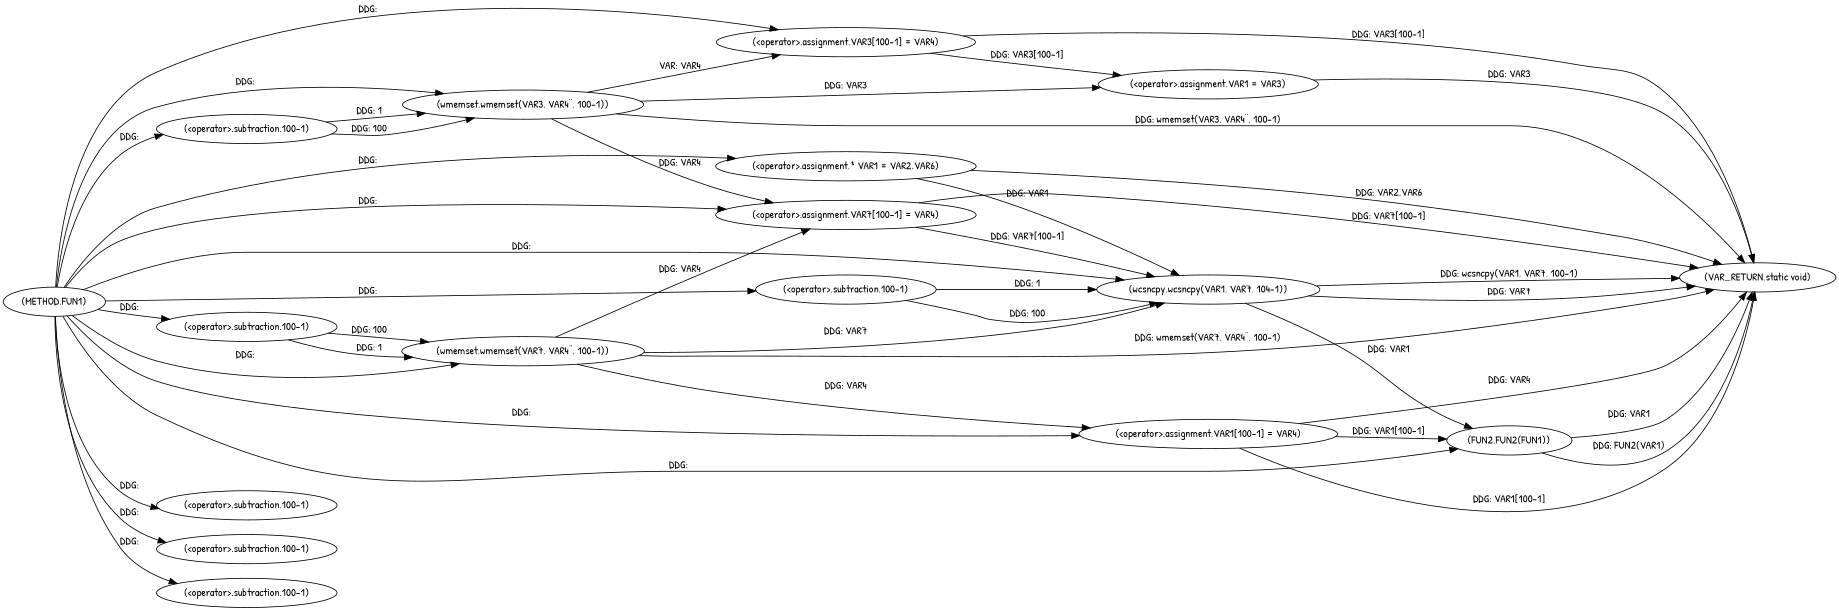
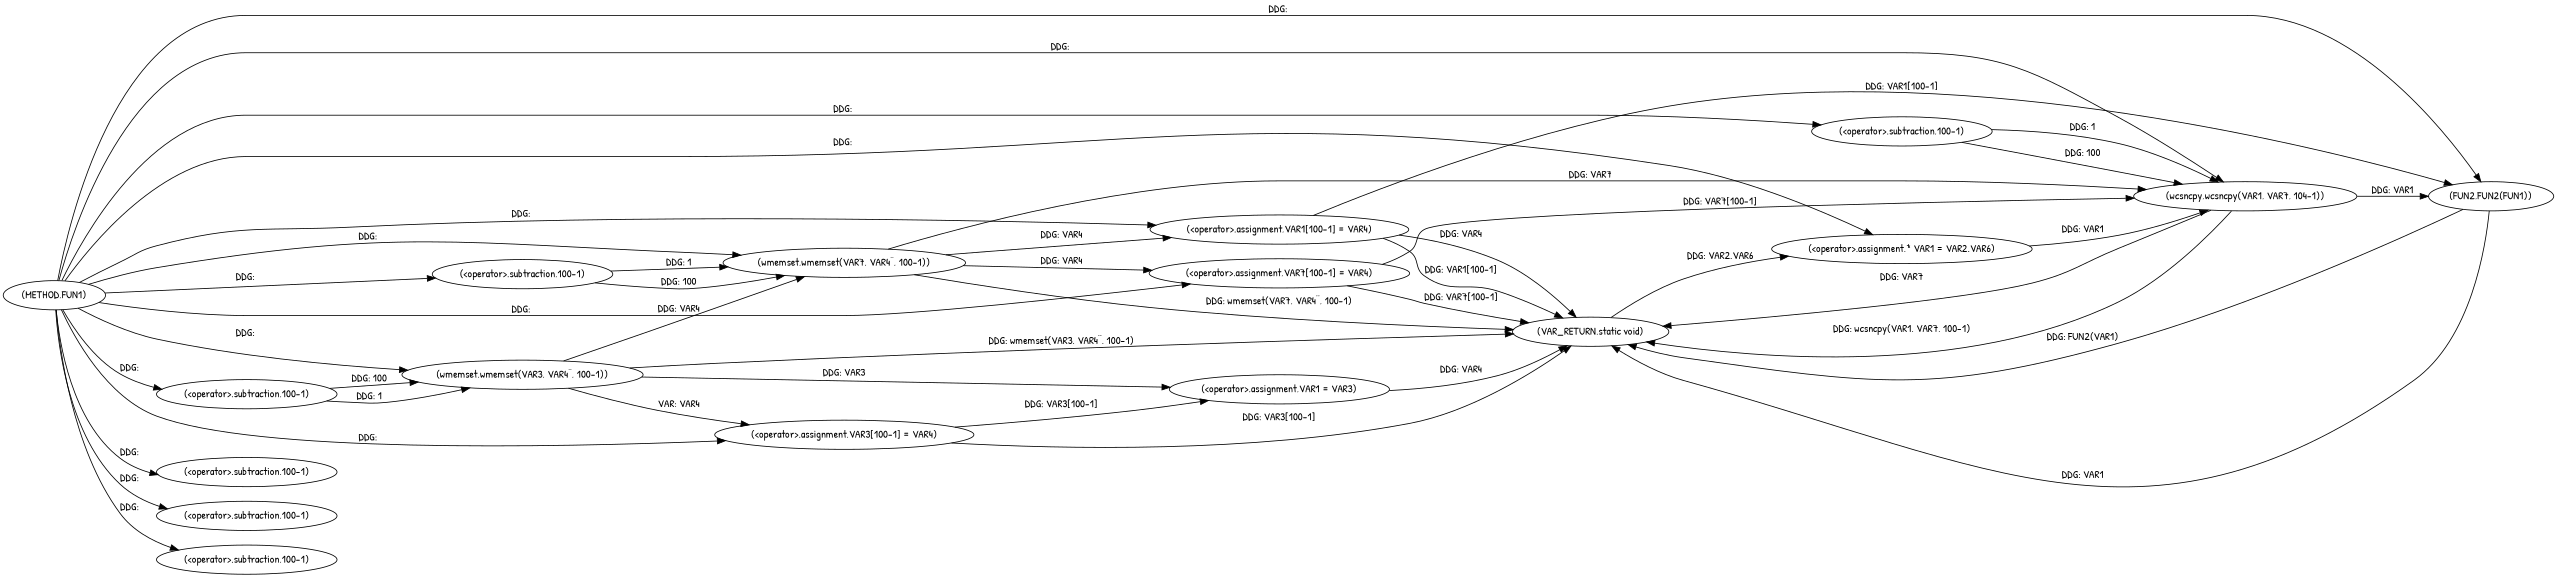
edge "(<operator>.assignment,VAR1 = VAR3)" -> "(VAR_RETURN,static void)": label "DDG: VAR3" -> "DDG: VAR4"
edge "(wmemset,wmemset(VAR3, VAR4'', 100-1))" -> "(<operator>.assignment,VAR7[100-1] = VAR4)": now "(wmemset,wmemset(VAR3, VAR4'', 100-1))" -> "(wmemset,wmemset(VAR7, VAR4'', 100-1))"
edge "(<operator>.assignment,* VAR1 = VAR2.VAR6)" -> "(VAR_RETURN,static void)": reversed
